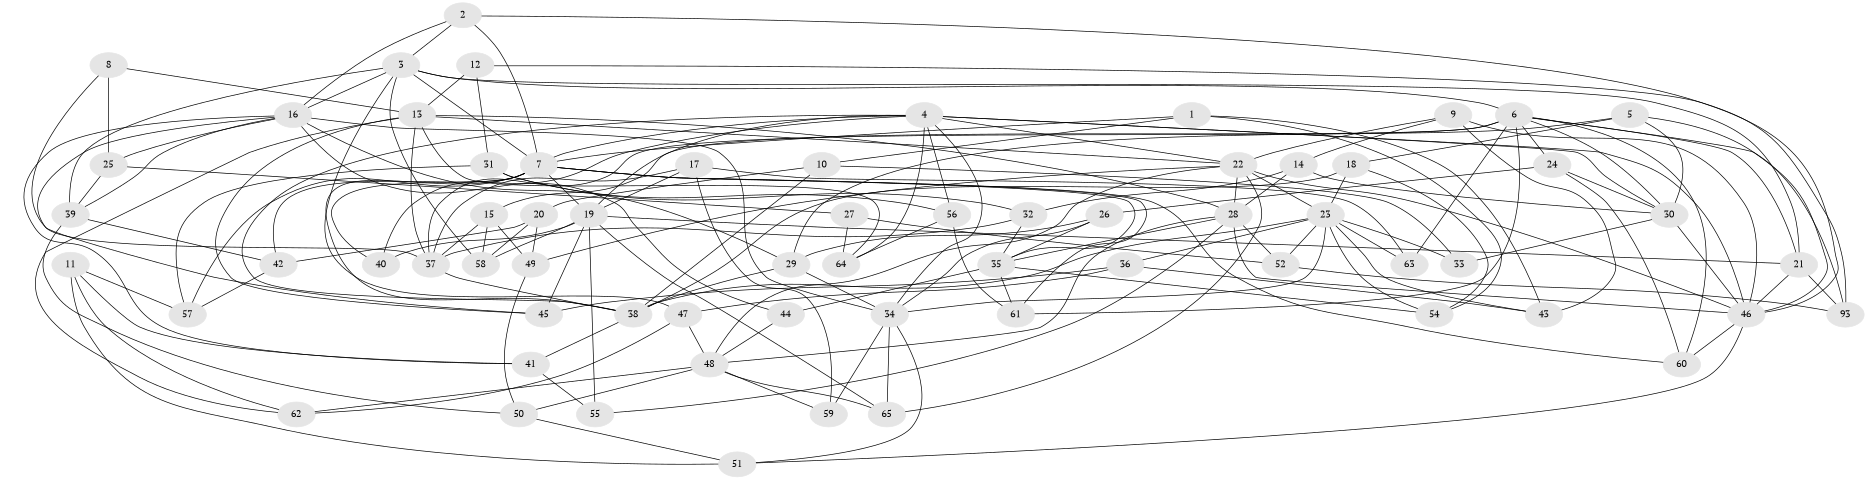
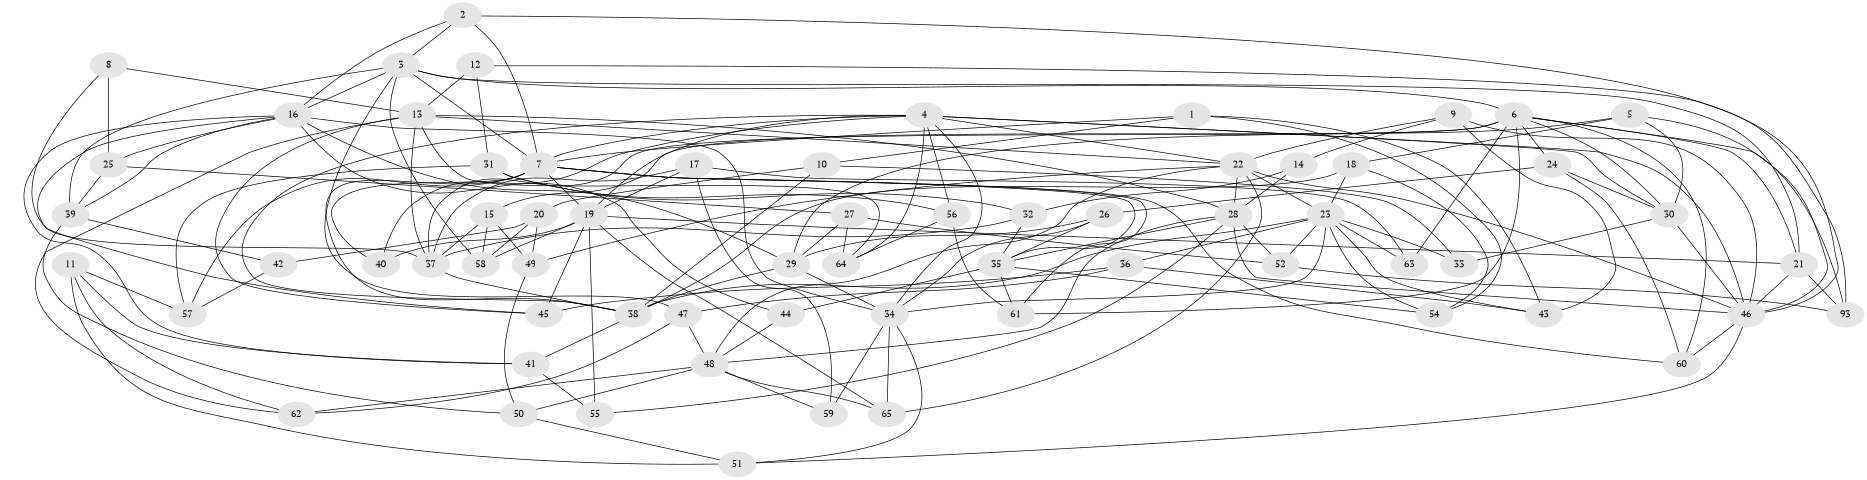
edge "7" -- "42": removed
edge "14" -- "30": removed
edge "27" -- "29": added
